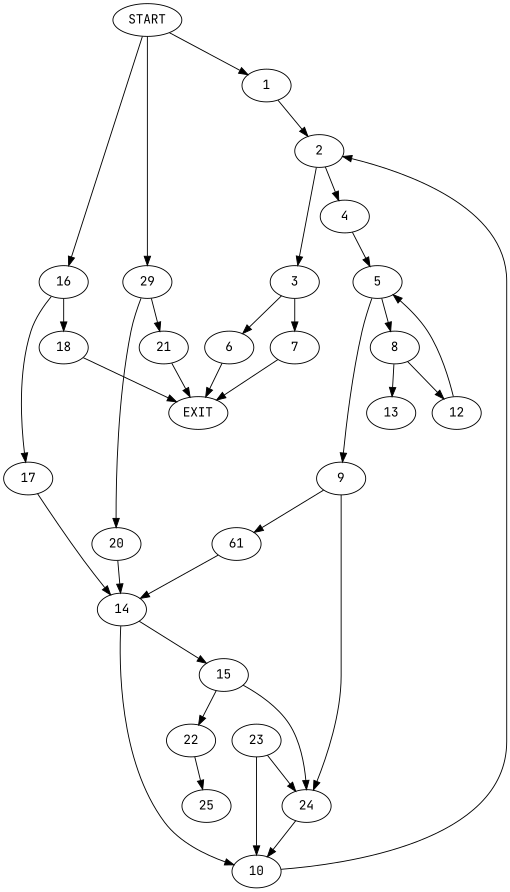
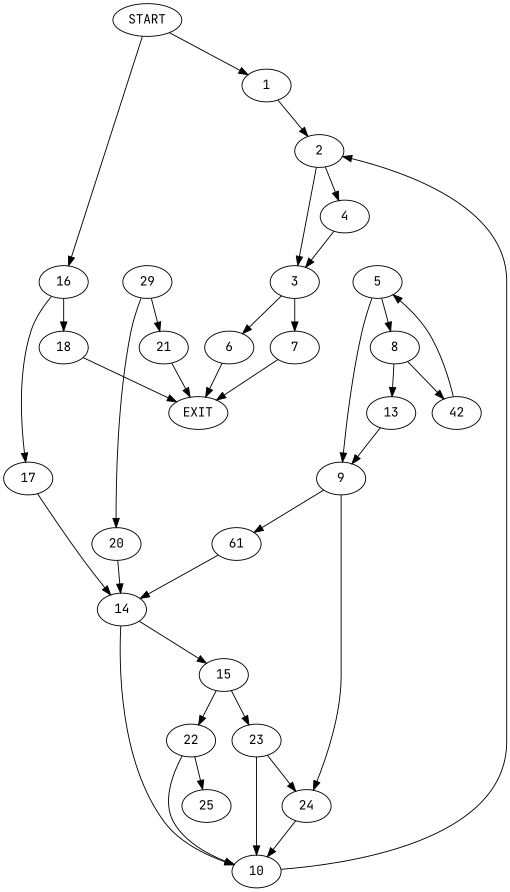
edge "START" -> "29": removed
edge "4" -> "5": now "4" -> "3"
node "12": label "12" -> "42"
edge "13" -> "9": added
edge "15" -> "24": now "15" -> "23"
edge "22" -> "10": added
